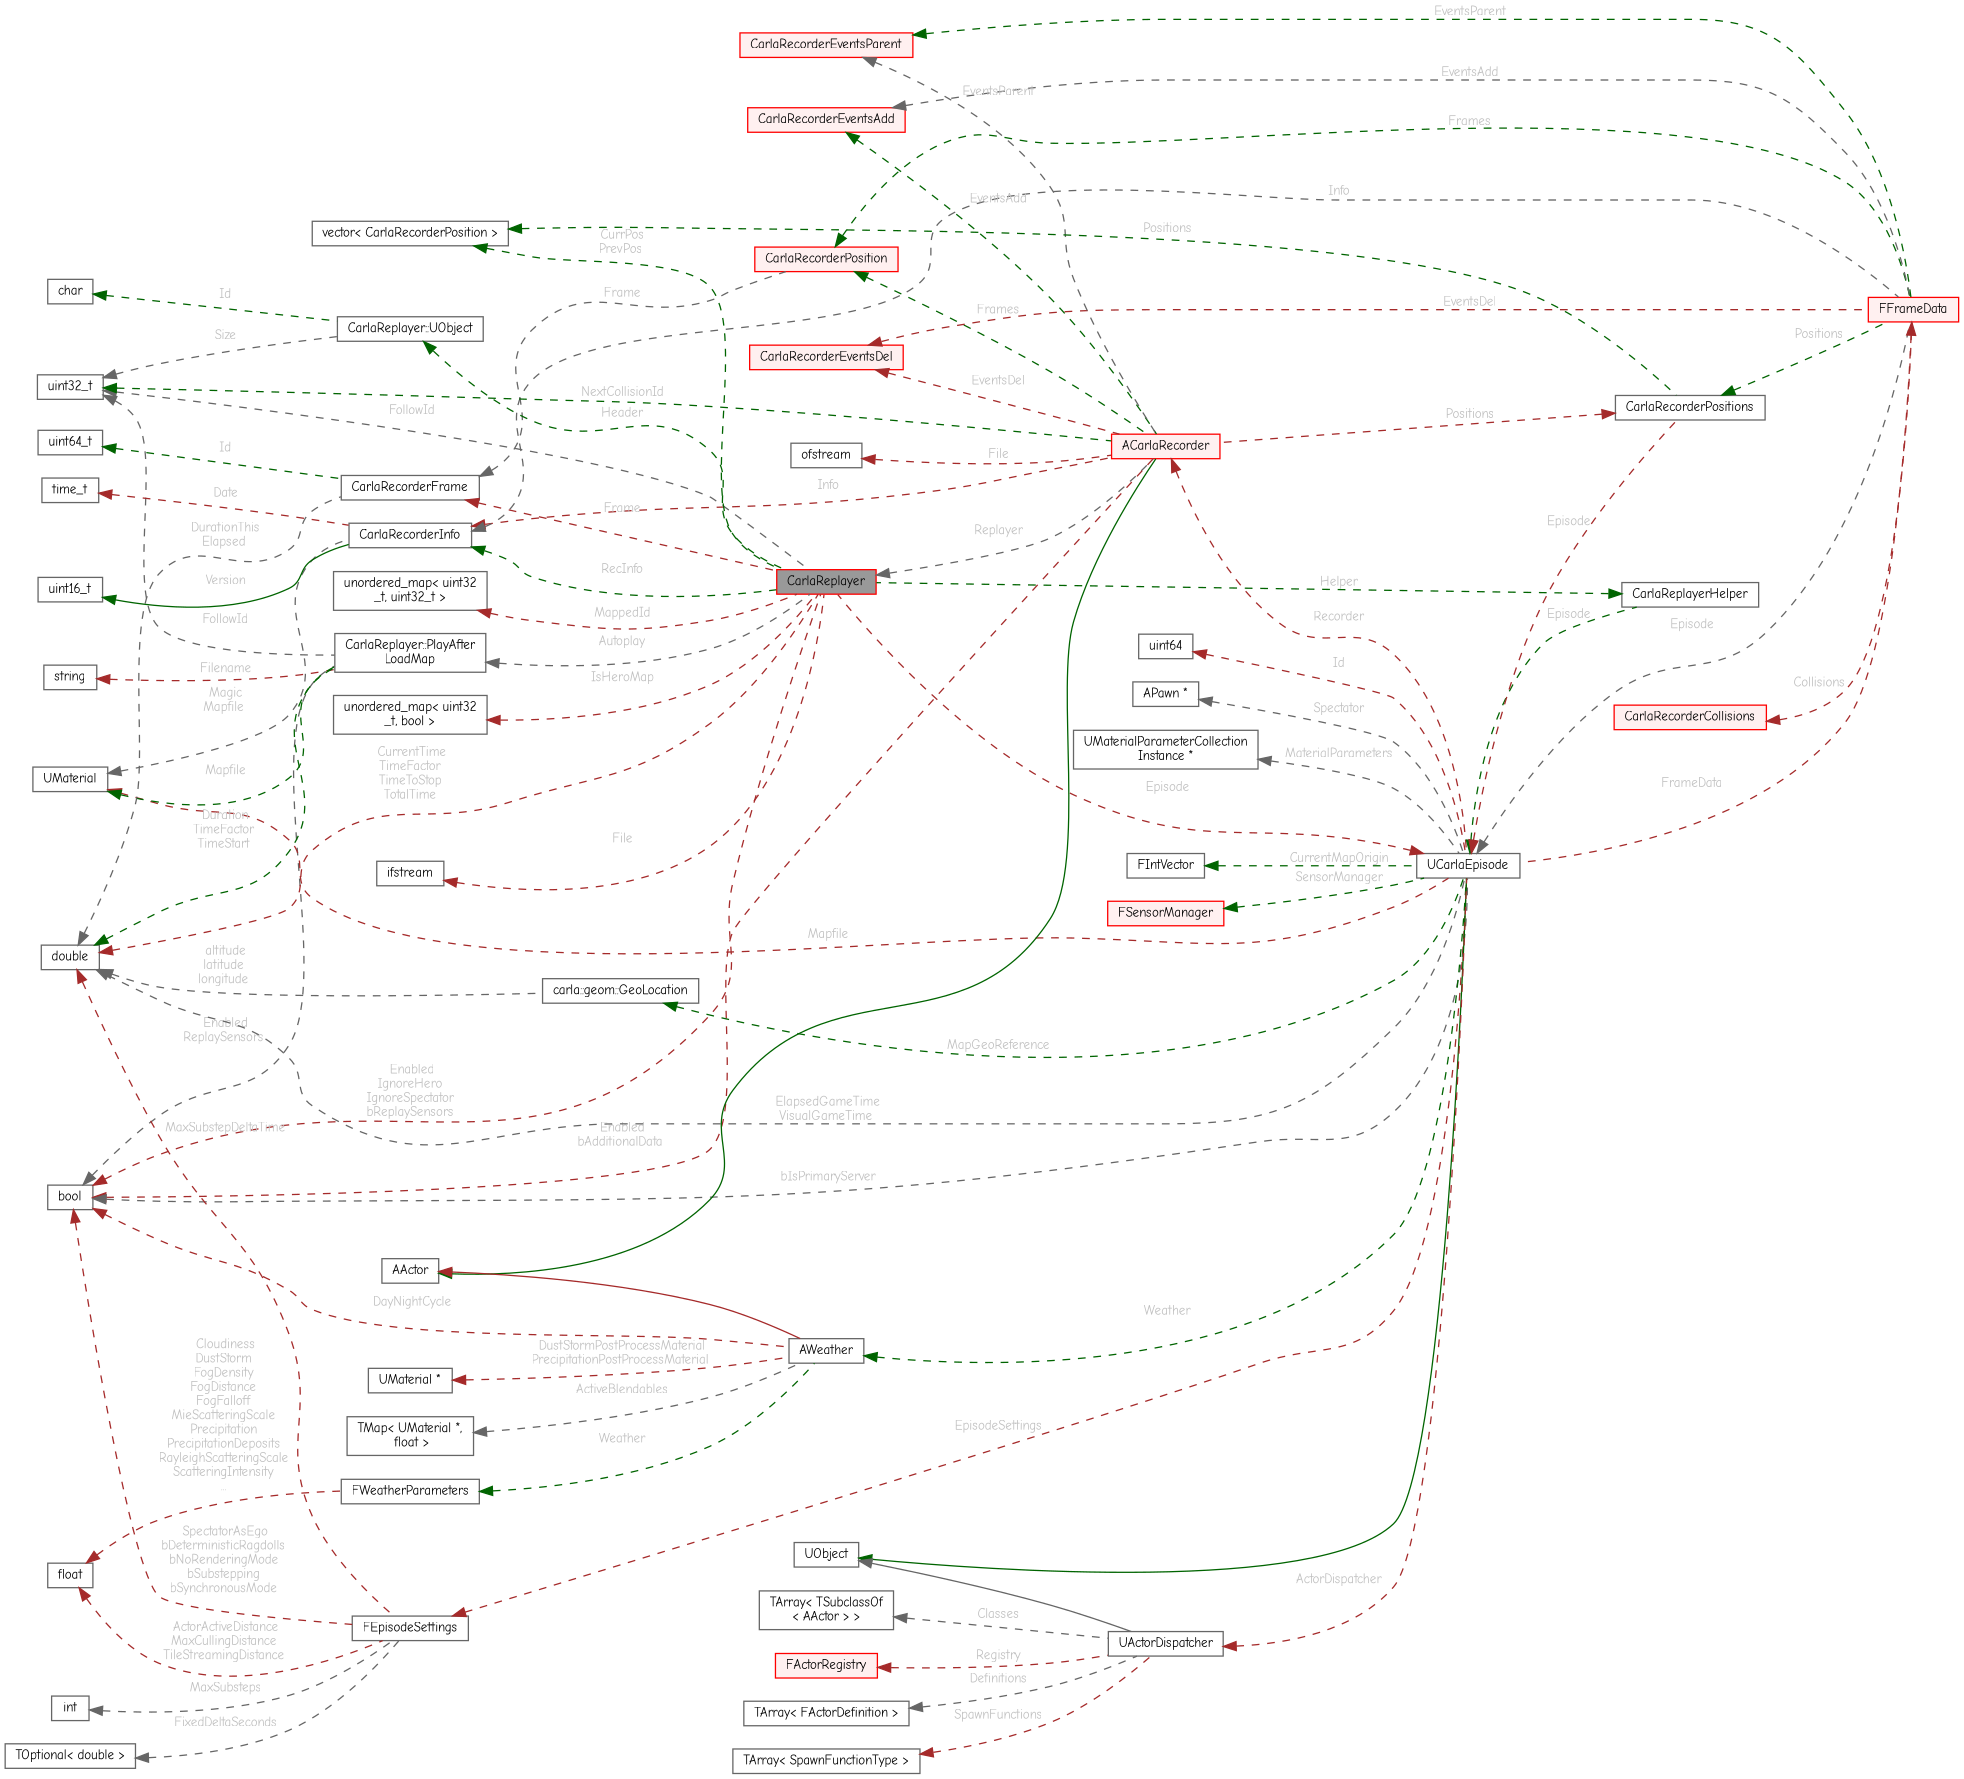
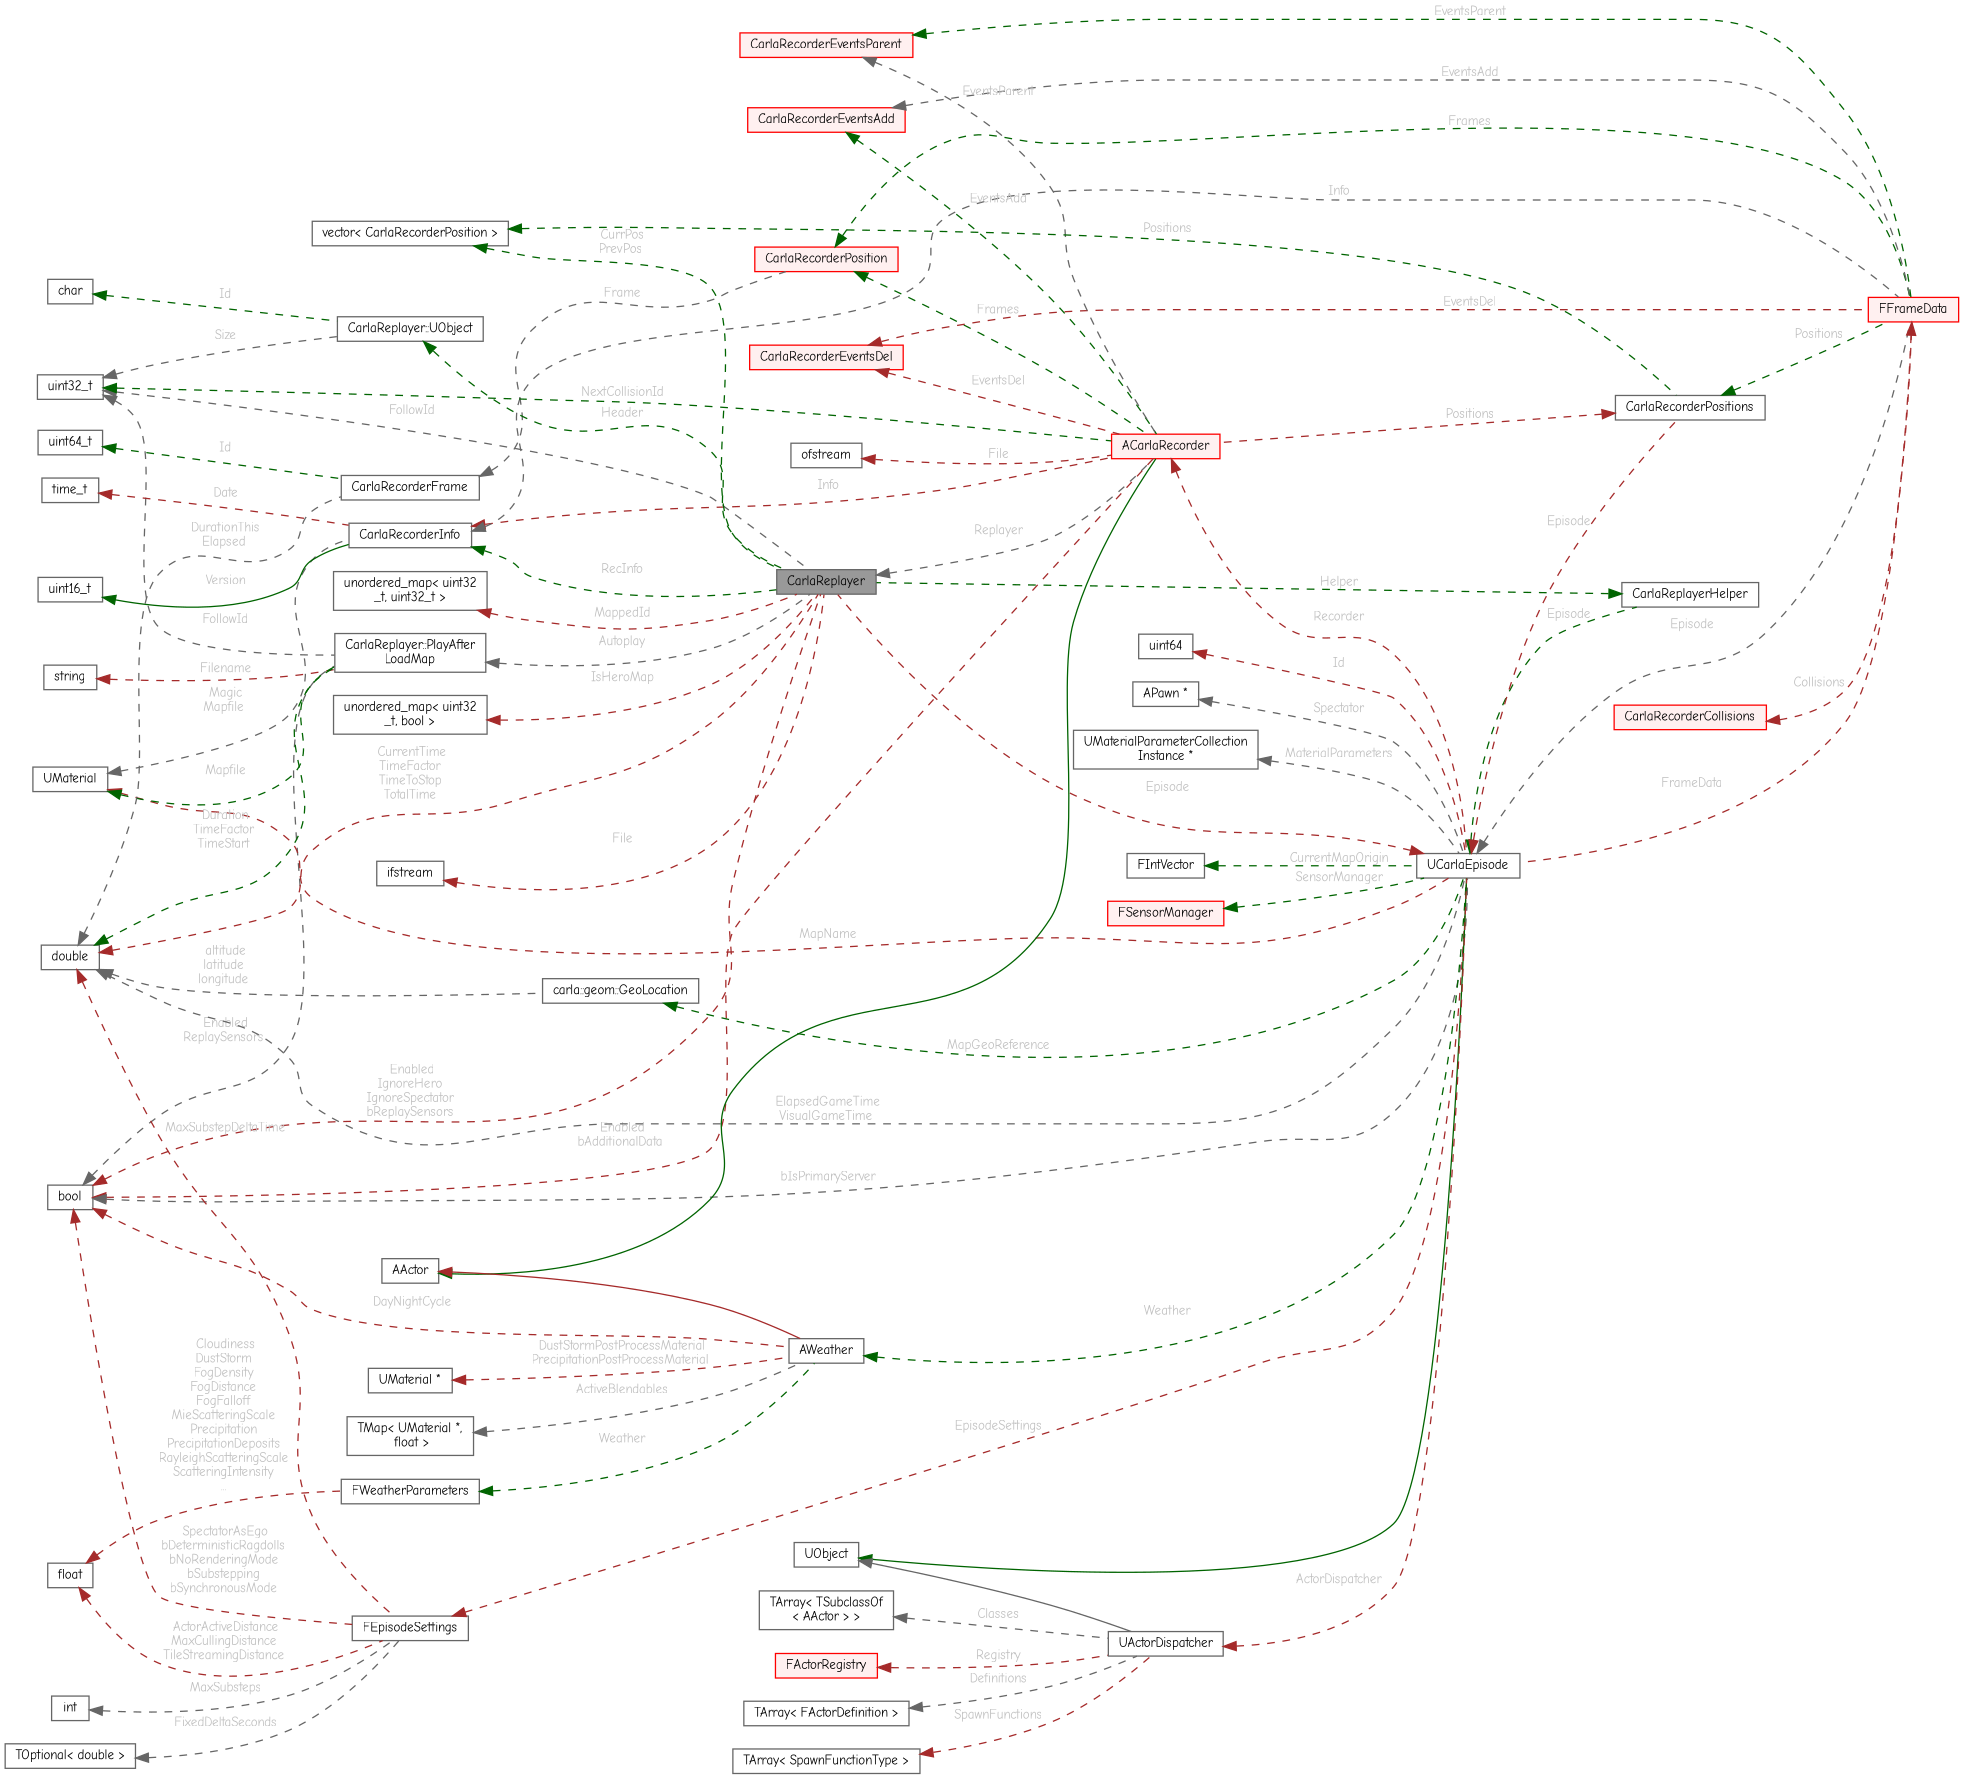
edge "CarlaReplayer" -> "CarlaRecorderFrame": removed, label "Frame"
node "CarlaReplayer": color red -> gray40
edge "UCarlaEpisode" -> "UMaterial": label " Mapfile" -> " MapName"
